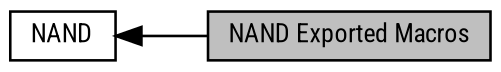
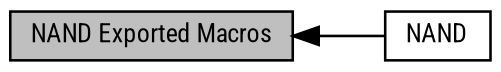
edge "NAND Exported Macros" -> "NAND": reversed
